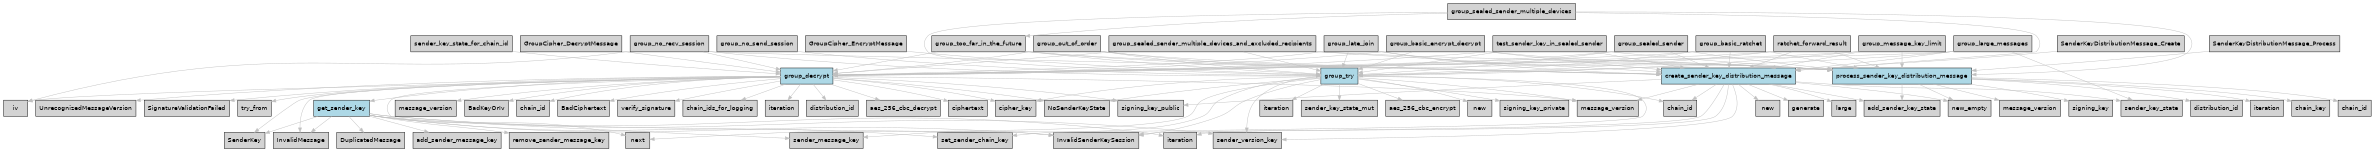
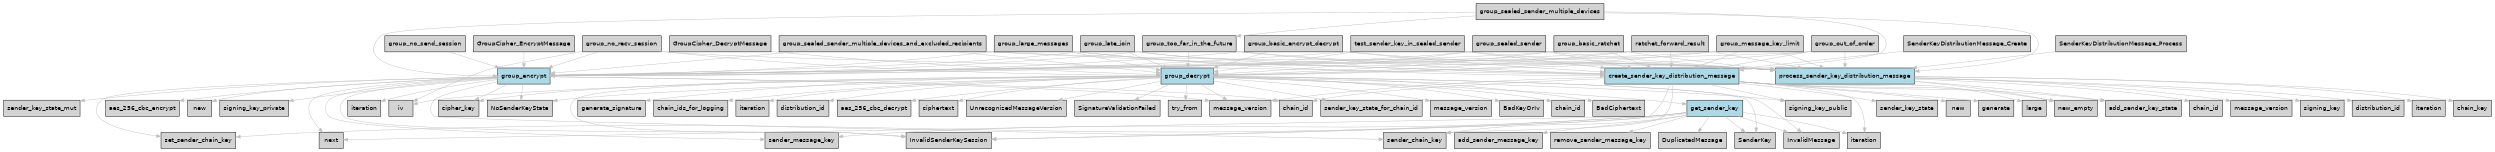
edge "sender_key_state_for_chain_id" -> "group_decrypt": reversed
edge "group_large_messages" -> "sender_key_state": now "group_large_messages" -> "process_sender_key_distribution_message"
node "group_try": label "group_try" -> "group_encrypt"
node "verify_signature": label "verify_signature" -> "generate_signature"
node "sender_version_key": label "sender_version_key" -> "sender_chain_key"
